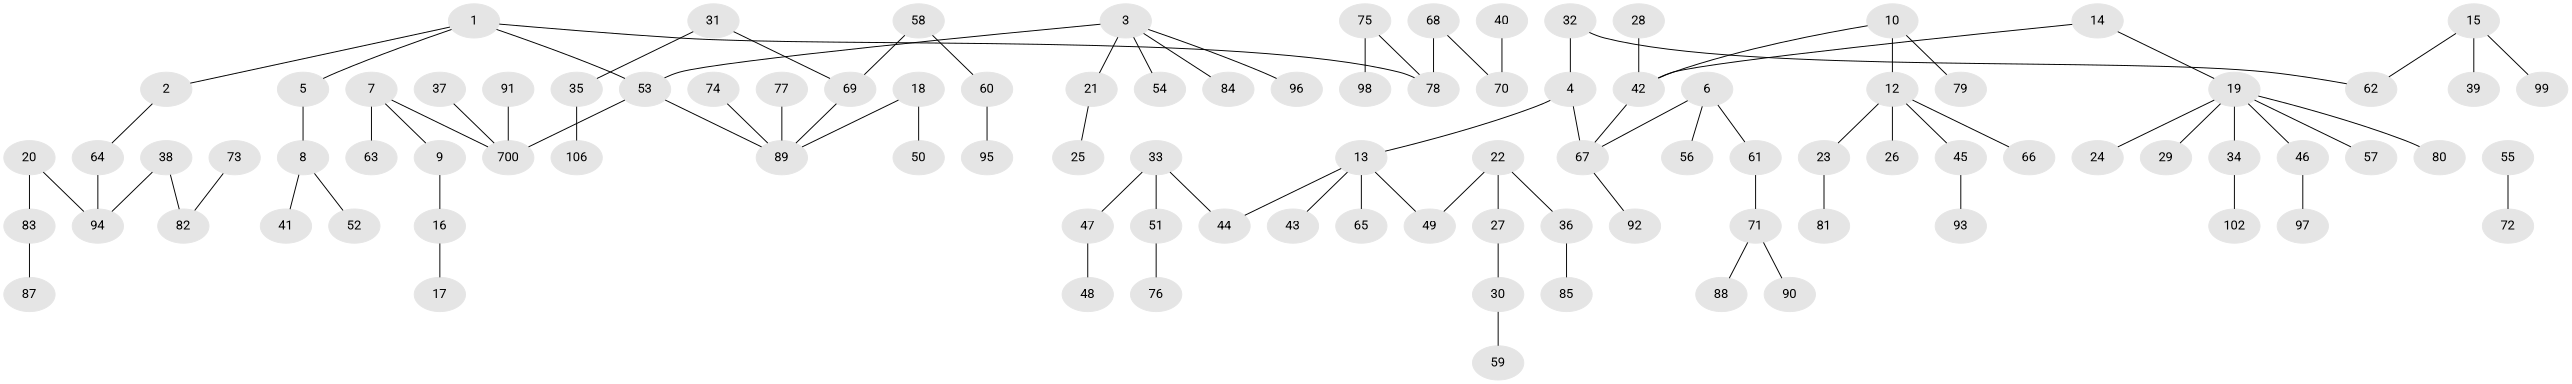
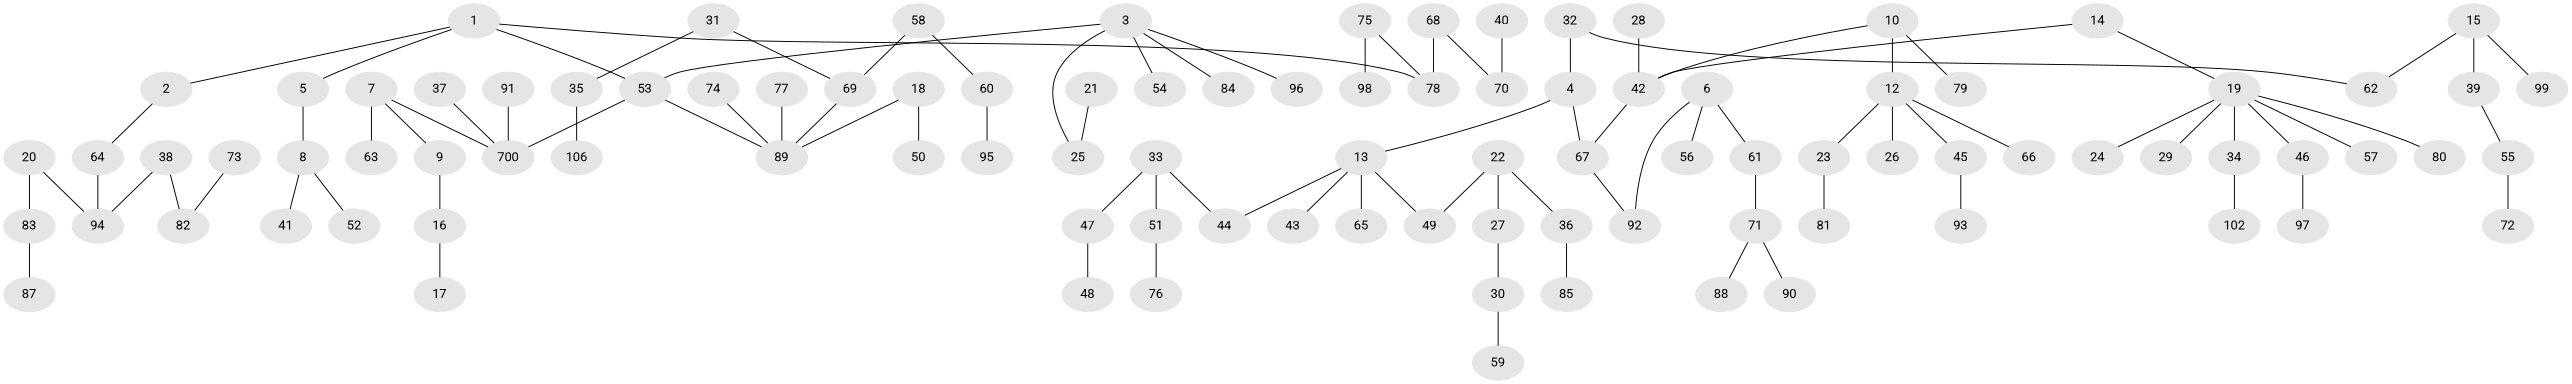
edge "3" -- "21": now "3" -- "25"
edge "6" -- "67": now "6" -- "92"
edge "39" -- "55": added
